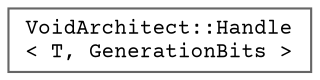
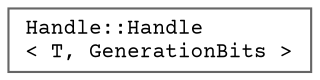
node "VoidArchitect::Handle < T, GenerationBits >": label "VoidArchitect::Handle < T, GenerationBits >" -> "Handle::Handle < T, GenerationBits >"
